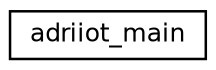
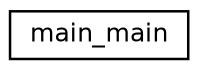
node "adriiot_main": label "adriiot_main" -> "main_main"
